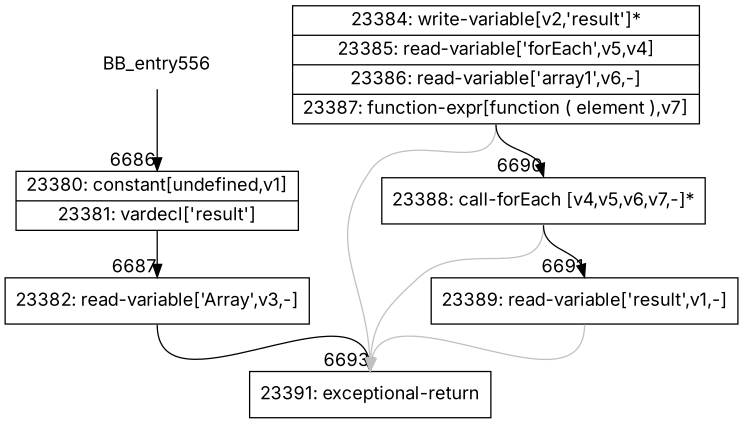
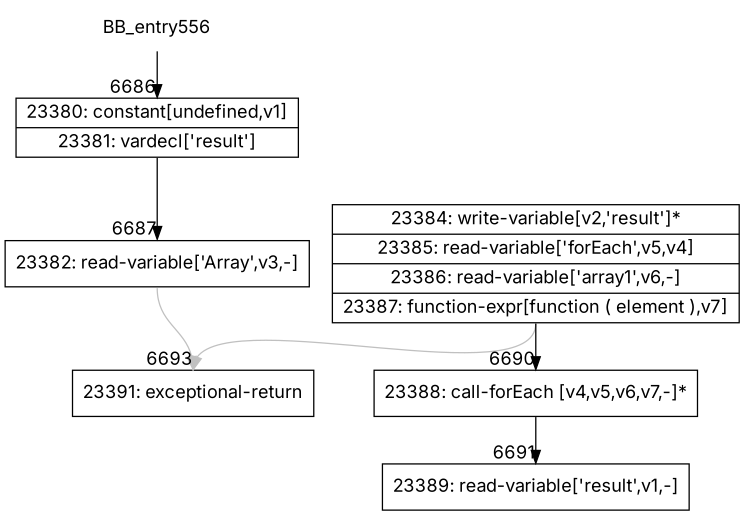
edge "23388: call-forEach [v4,v5,v6,v7,-]*" -> "23391: exceptional-return": removed
edge "23382: read-variable['Array',v3,-]" -> "23391: exceptional-return": color black -> gray
edge "23389: read-variable['result',v1,-]" -> "23391: exceptional-return": removed
